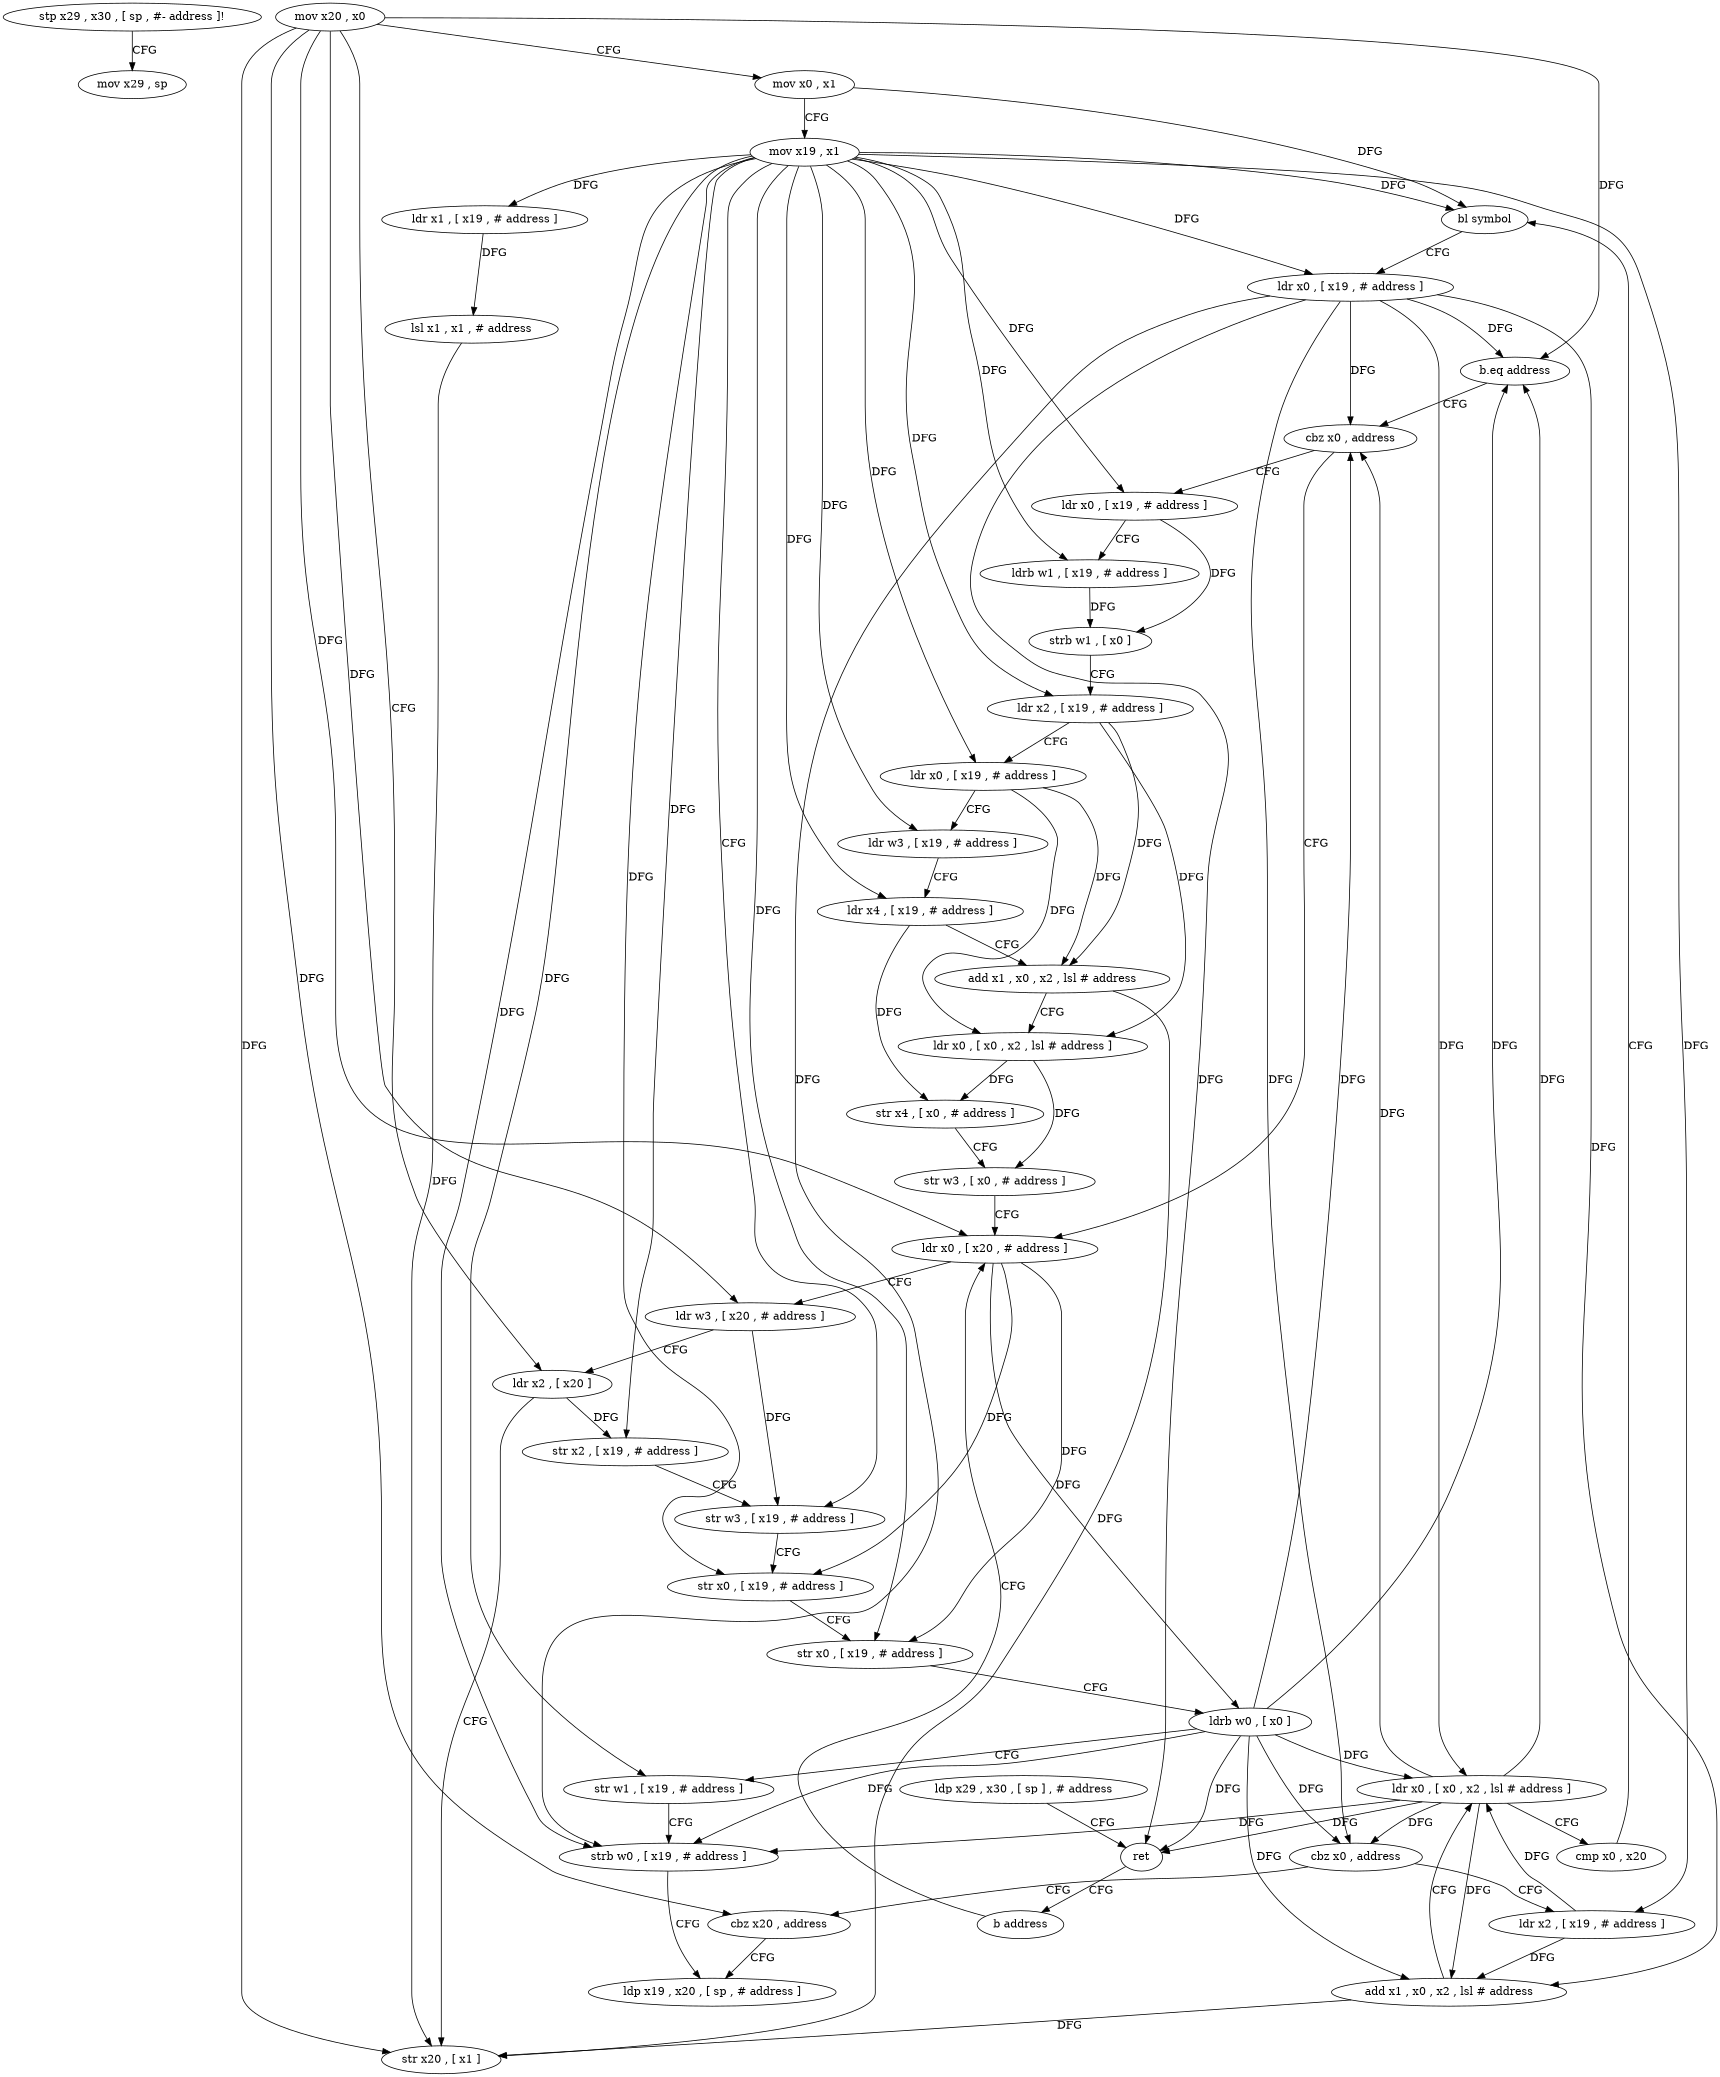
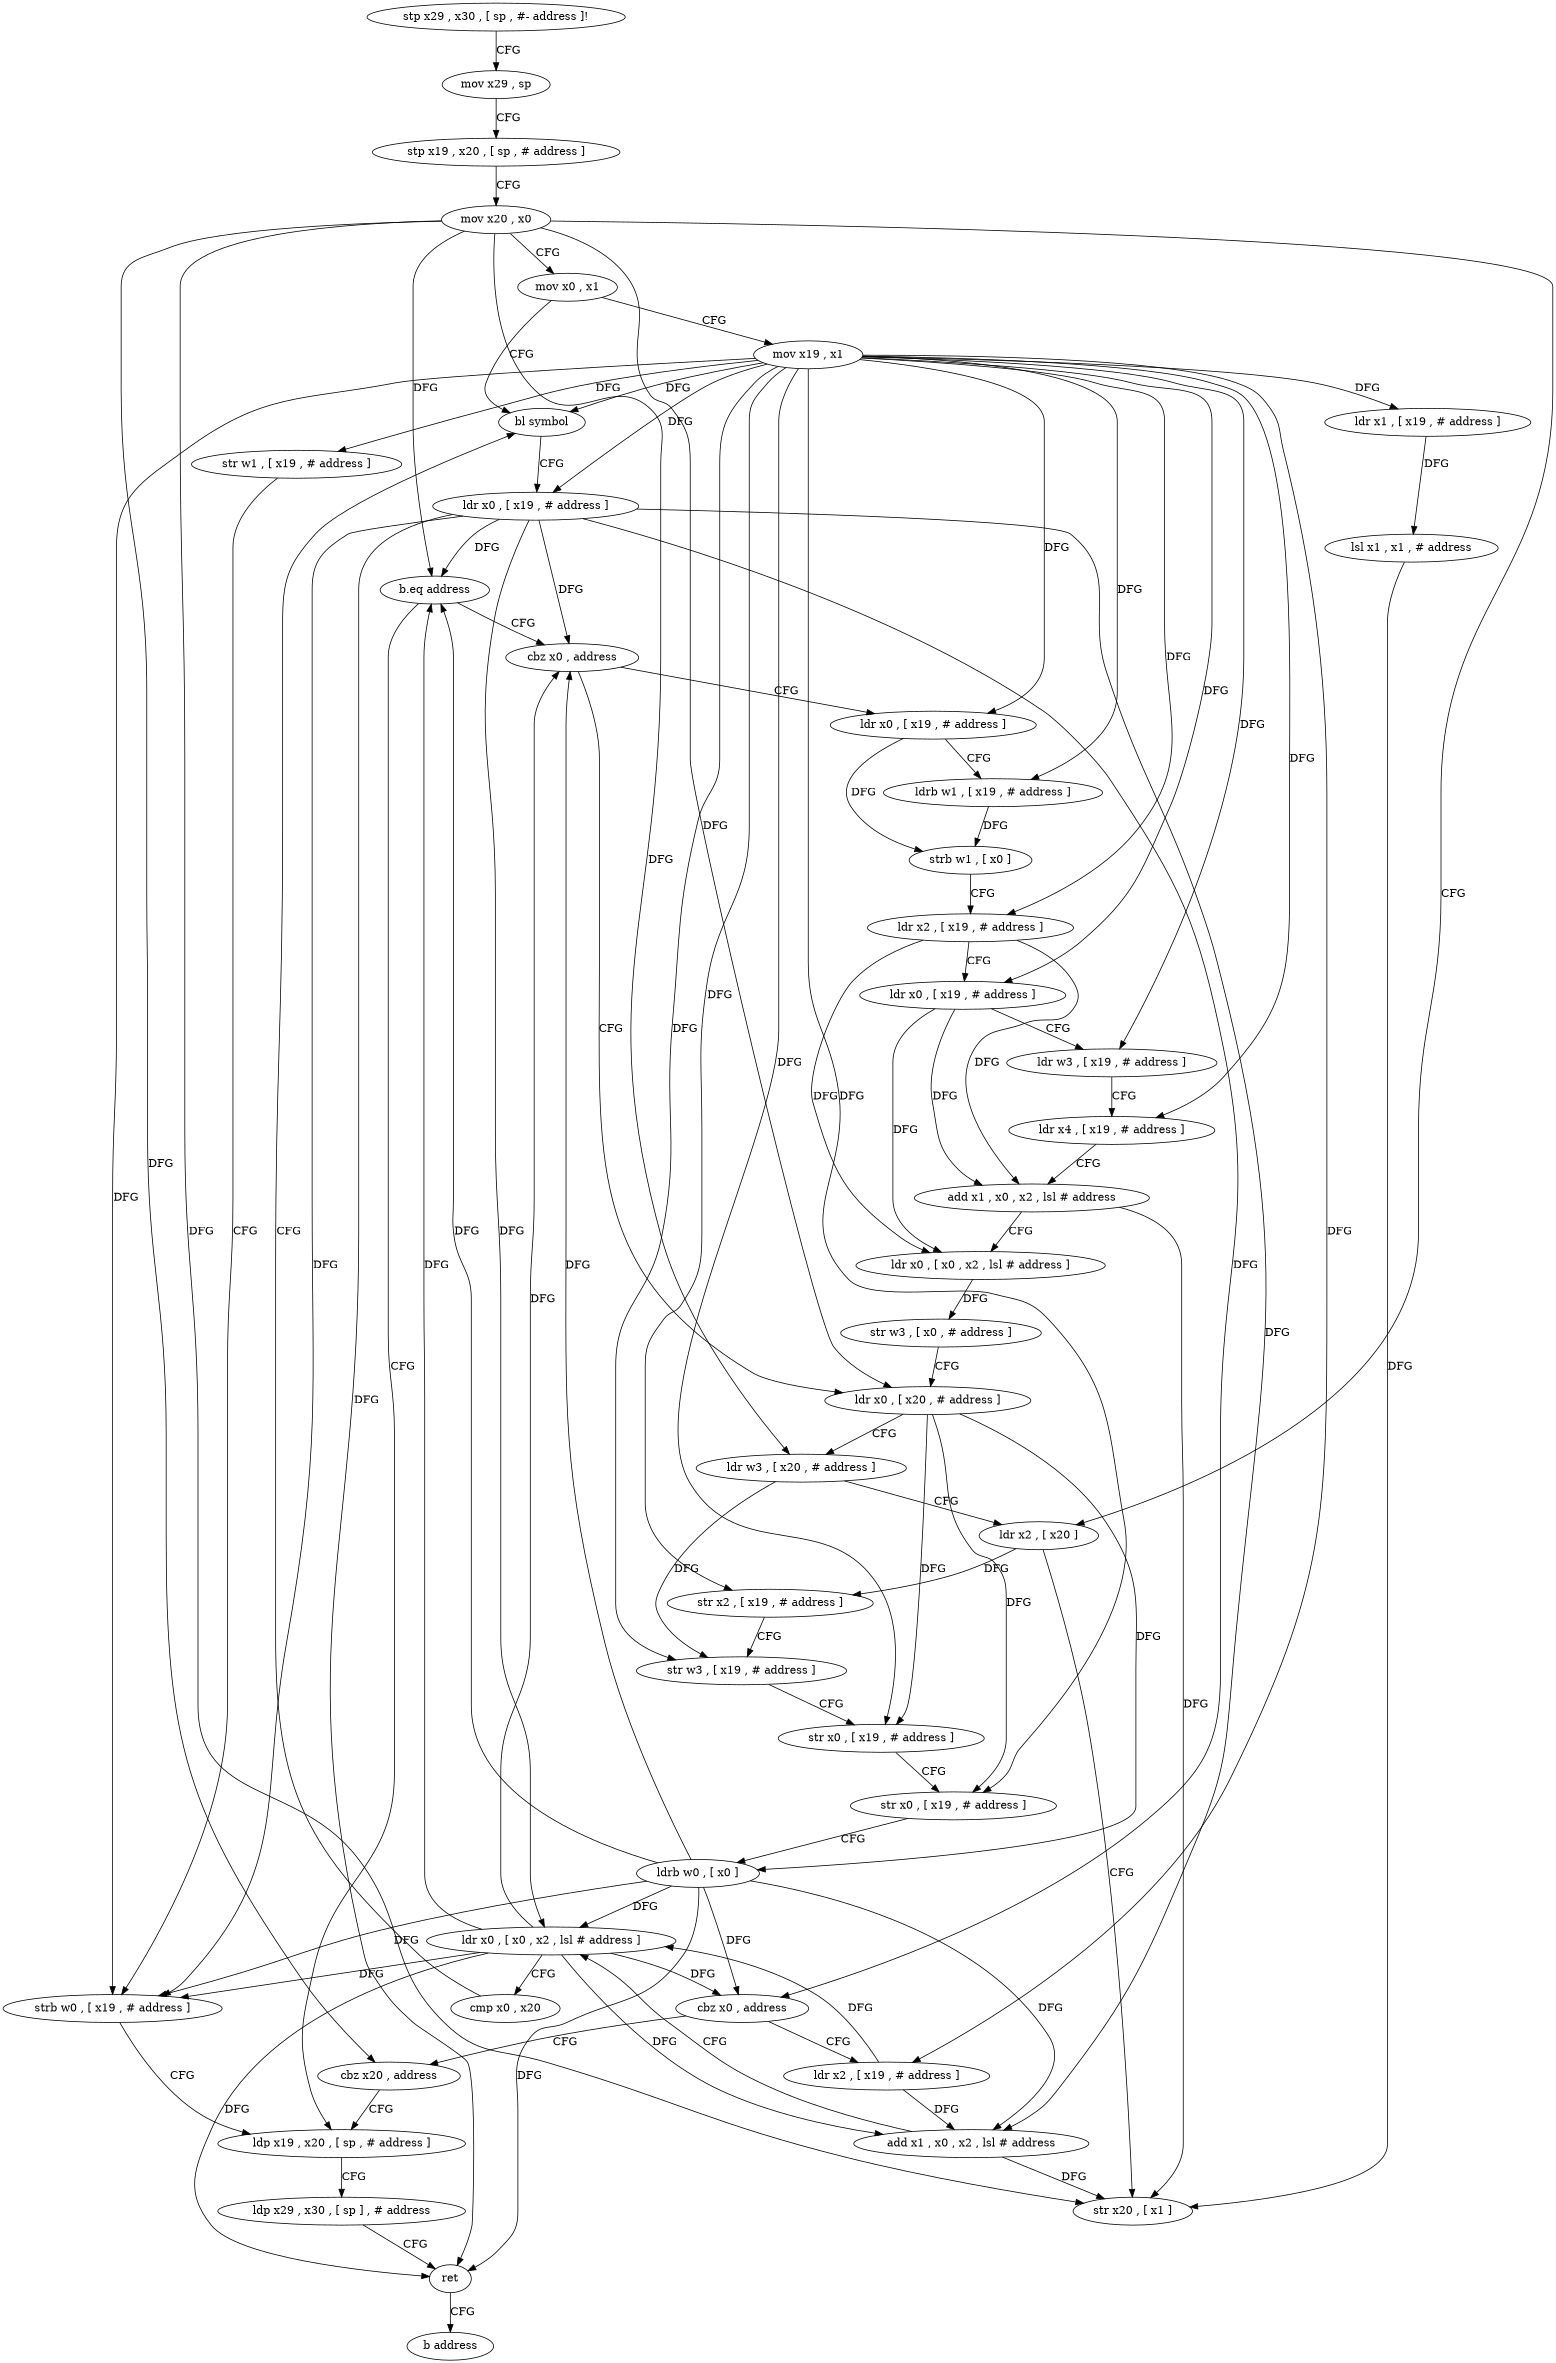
node "stp x19 , x20 , [ sp , # address ]": added
edge "mov x0 , x1" -> "bl symbol": label "DFG" -> "CFG"
edge "mov x19 , x1" -> "str w3 , [ x19 , # address ]": label "CFG" -> "DFG"
node "str x4 , [ x0 , # address ]": removed
edge "b.eq address" -> "ldp x19 , x20 , [ sp , # address ]": added, label "CFG"
edge "b address" -> "ldr x0 , [ x20 , # address ]": removed, label "CFG"
edge "ldrb w0 , [ x0 ]" -> "str w1 , [ x19 , # address ]": removed, label "CFG"
edge "ldp x19 , x20 , [ sp , # address ]" -> "ldp x29 , x30 , [ sp ] , # address": added, label "CFG"
